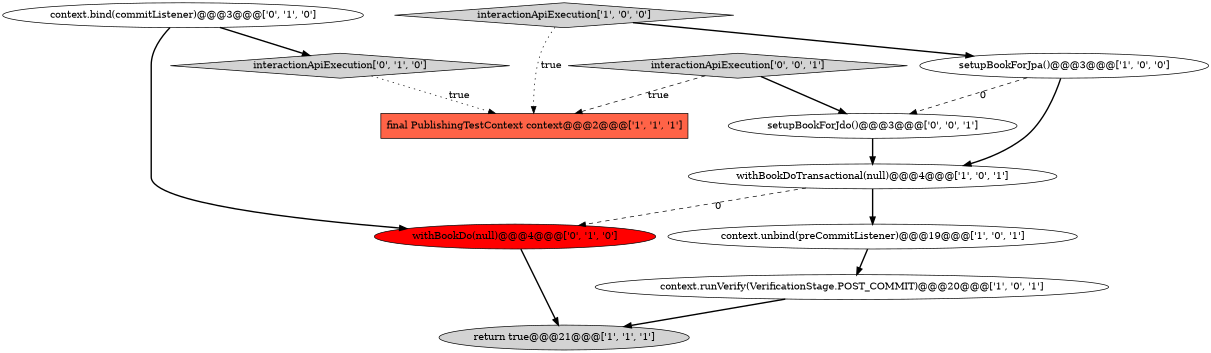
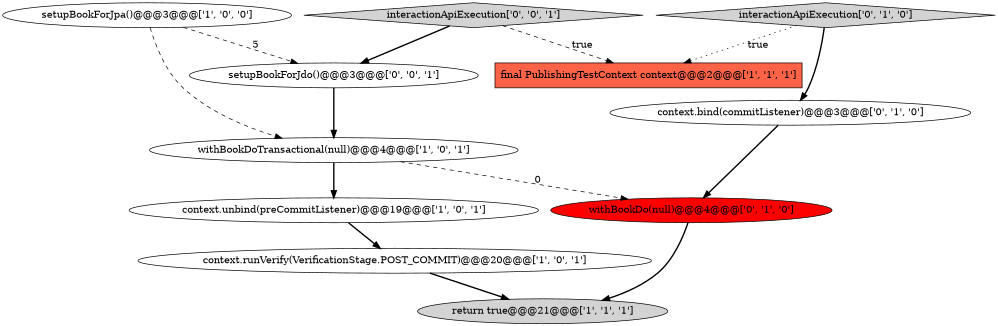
node "interactionApiExecution['1', '0', '0']": removed
edge "context.bind(commitListener)@@@3@@@['0', '1', '0']" -> "interactionApiExecution['0', '1', '0']": reversed
edge "setupBookForJpa()@@@3@@@['1', '0', '0']" -> "setupBookForJdo()@@@3@@@['0', '0', '1']": label "0" -> "5"
edge "setupBookForJpa()@@@3@@@['1', '0', '0']" -> "withBookDoTransactional(null)@@@4@@@['1', '0', '1']": style bold -> dashed
